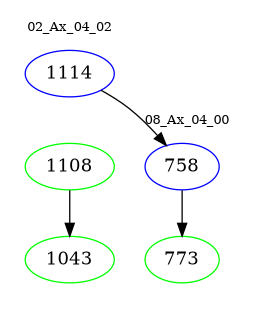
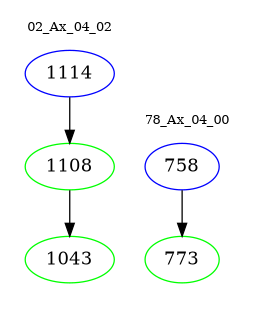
edge "1114" -> "758": now "1114" -> "1108"
cluster "08_Ax_04_00": label "08_Ax_04_00" -> "78_Ax_04_00"
